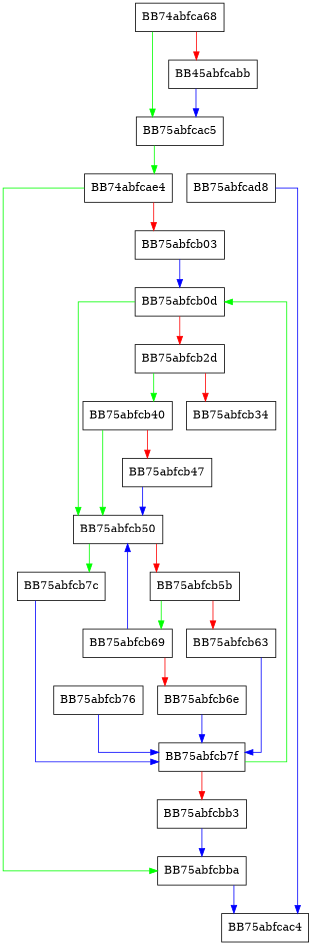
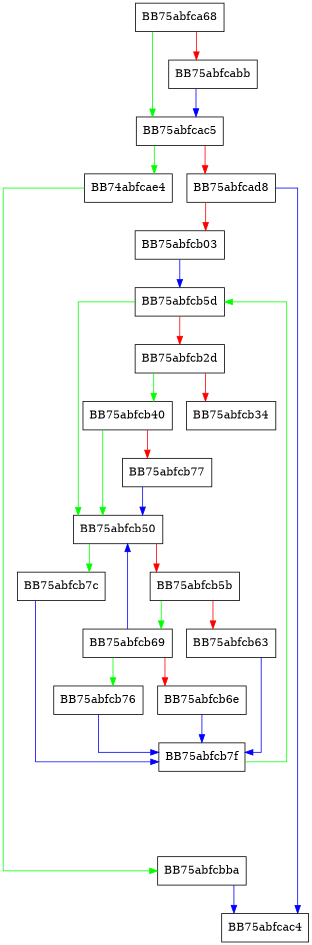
node "BB74abfca68": label "BB74abfca68" -> "BB75abfca68"
node "BB45abfcabb": label "BB45abfcabb" -> "BB75abfcabb"
edge "BB75abfcac5" -> "BB75abfcad8": added
edge "BB74abfcae4" -> "BB75abfcb03": now "BB75abfcad8" -> "BB75abfcb03"
node "BB75abfcb0d": label "BB75abfcb0d" -> "BB75abfcb5d"
node "BB75abfcb47": label "BB75abfcb47" -> "BB75abfcb77"
edge "BB75abfcb69" -> "BB75abfcb76": added
node "BB75abfcbb3": removed
